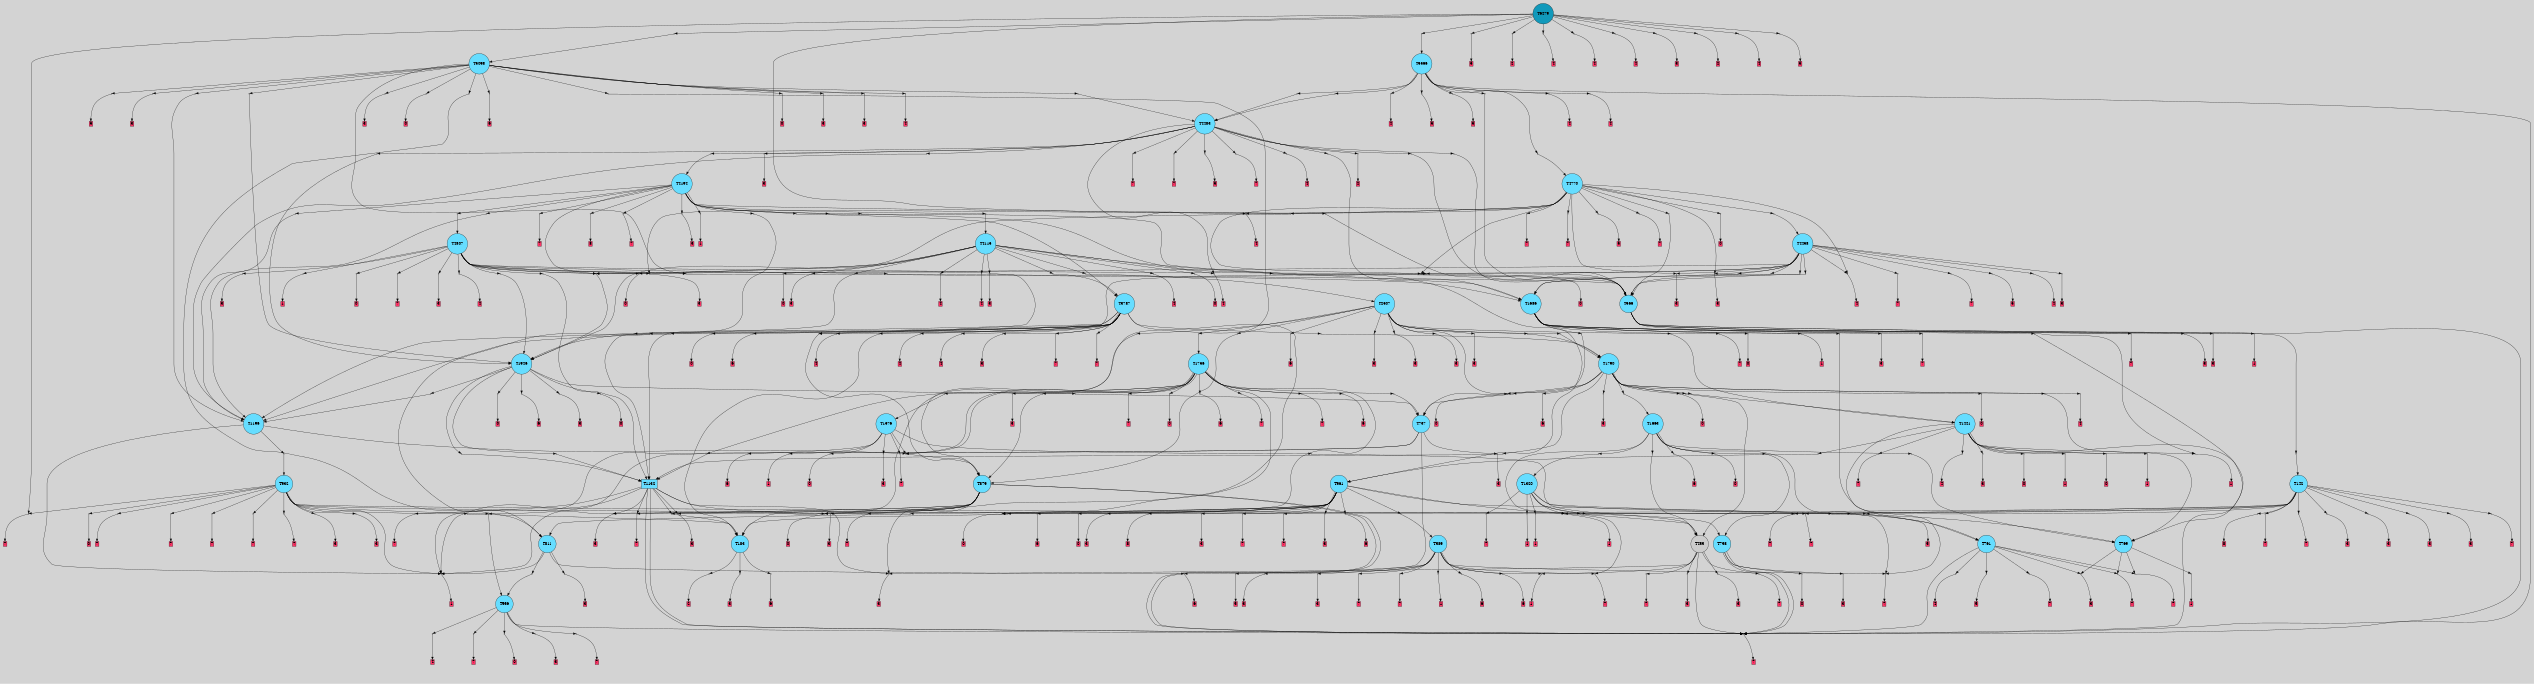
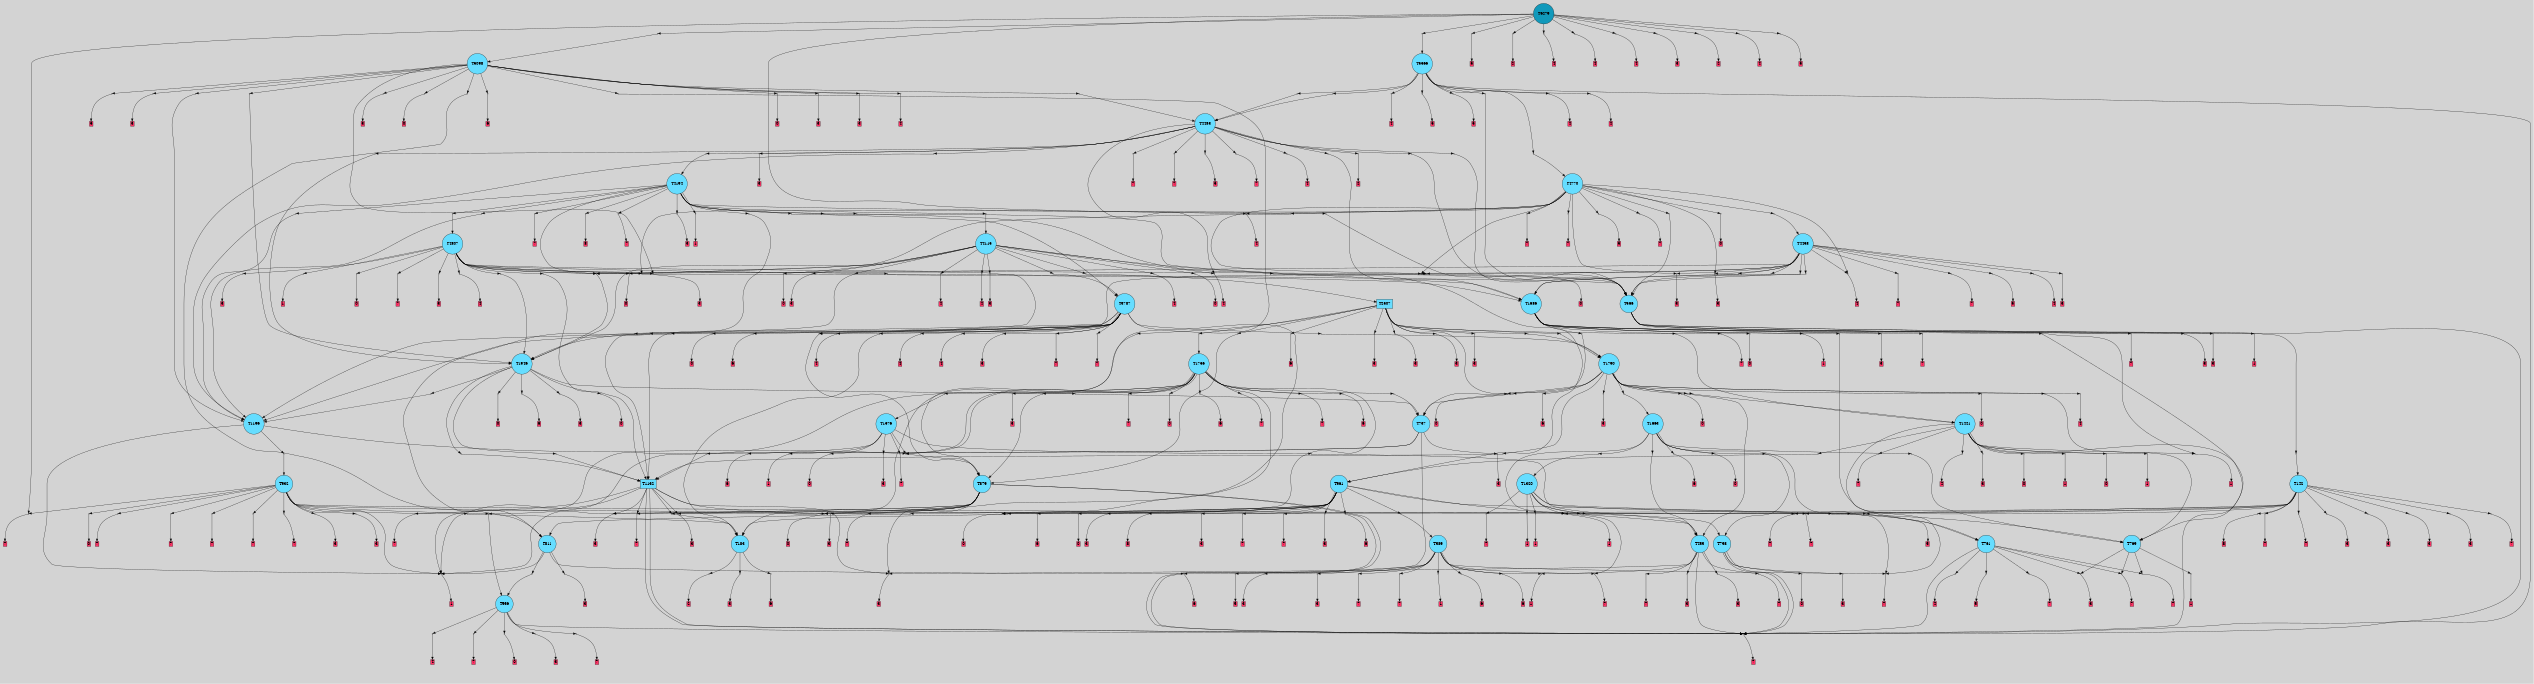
node "T2507": shape circle -> box
node "T455": fillcolor #cccccc -> #66ddff
